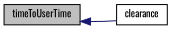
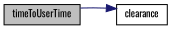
edge "clearance" -> "timeToUserTime": reversed
